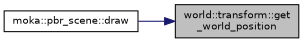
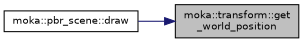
node "world::transform::get _world_position": label "world::transform::get _world_position" -> "moka::transform::get _world_position"
